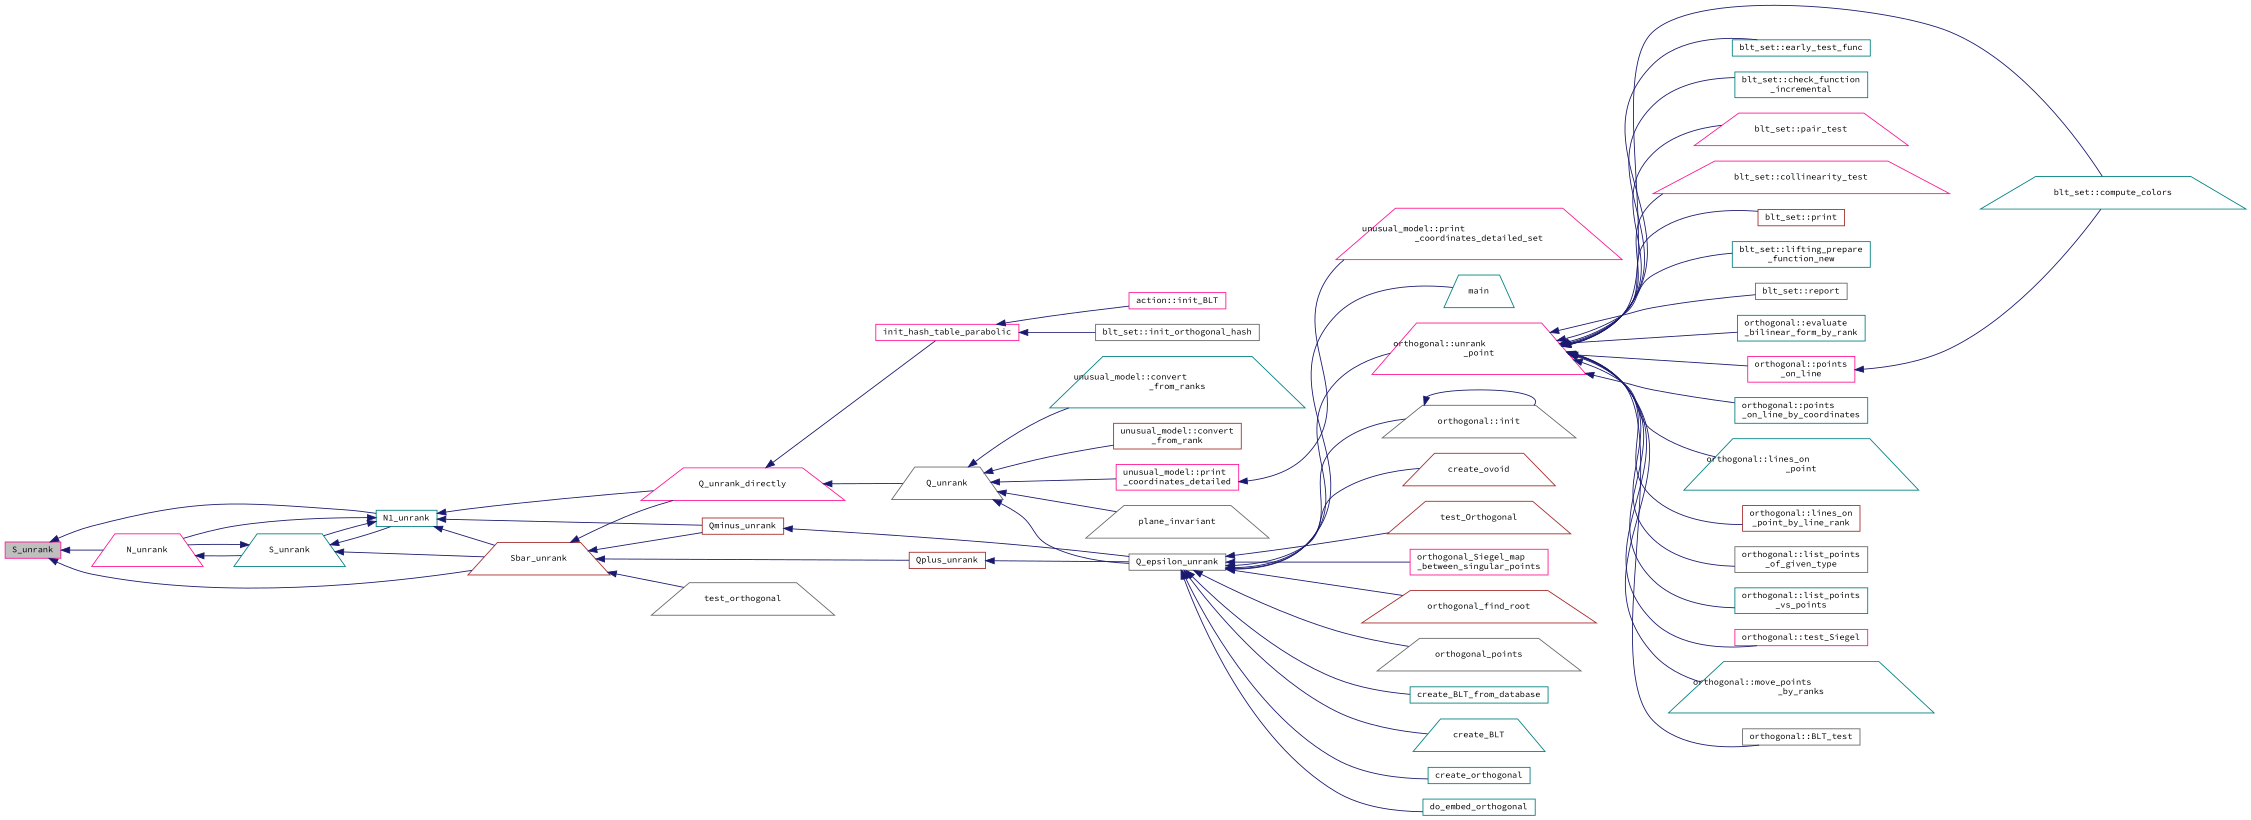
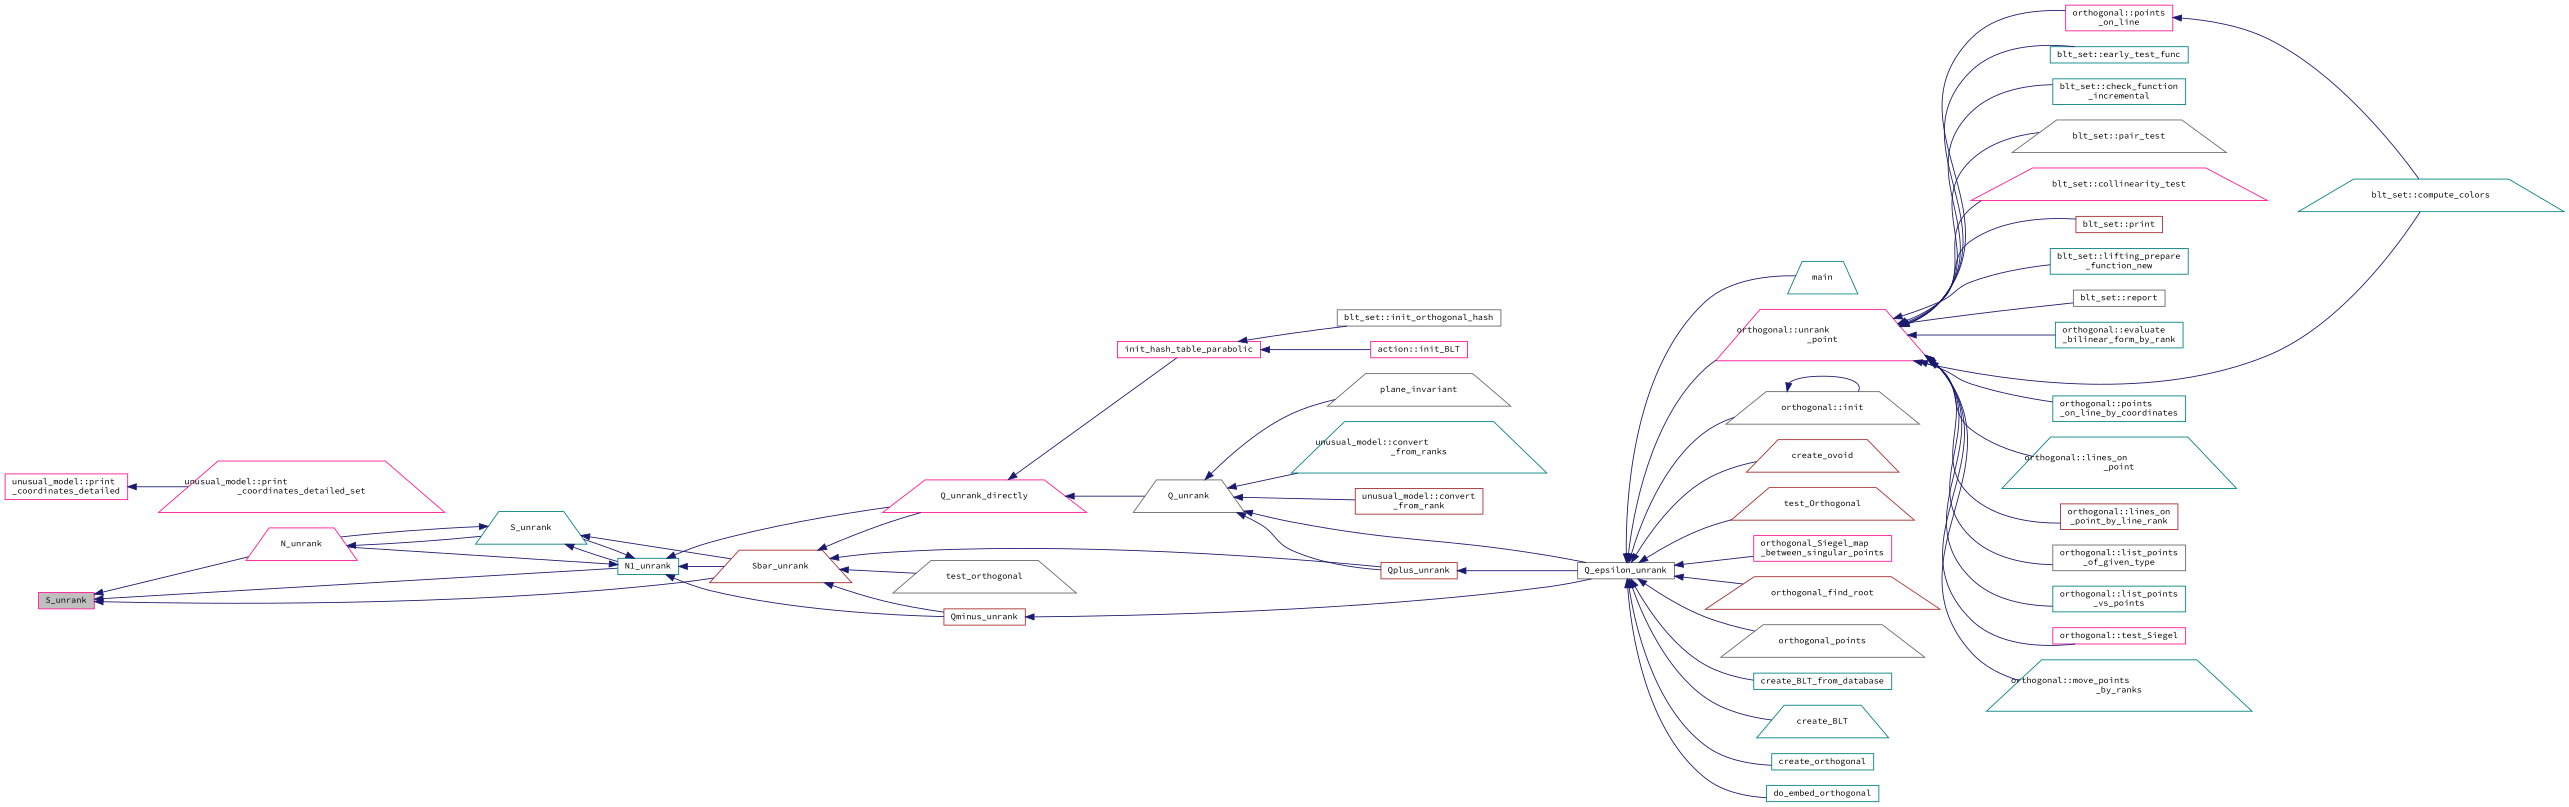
node "blt_set::pair_test": color deeppink -> gray40
edge "unusual_model::print _coordinates_detailed" -> "Q_unrank": now "Qplus_unrank" -> "Q_unrank"
node "orthogonal::BLT_test": removed
